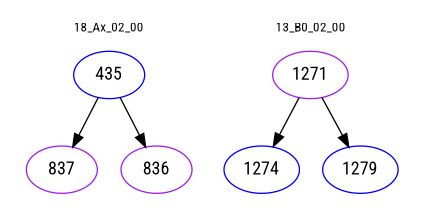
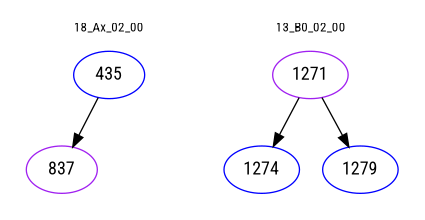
node "836": removed
